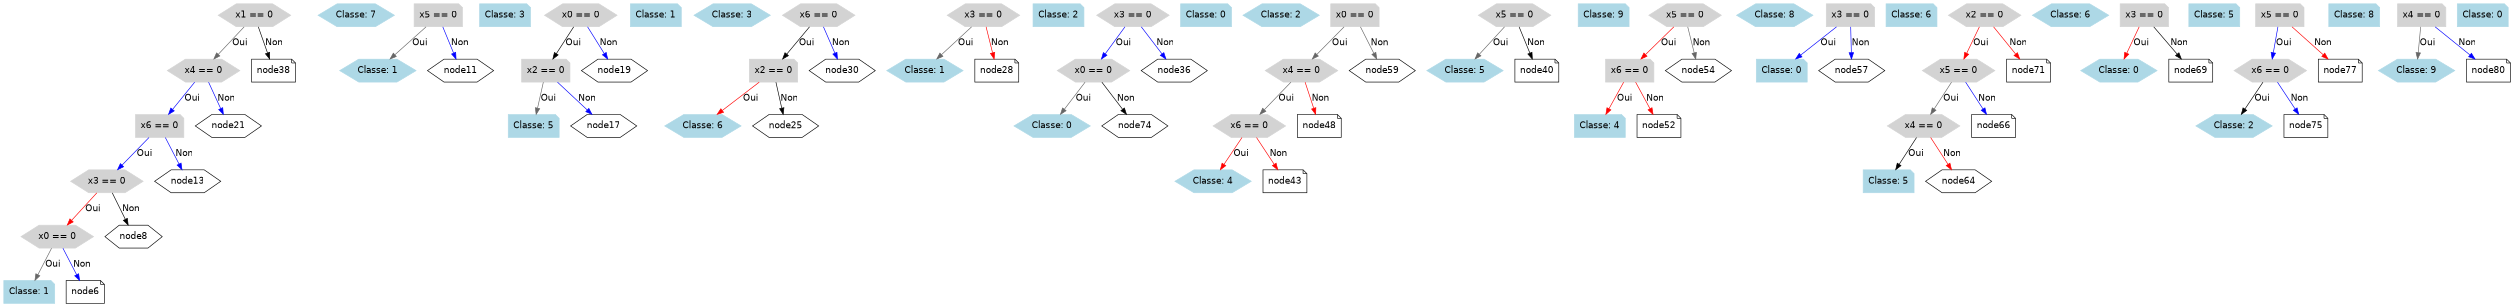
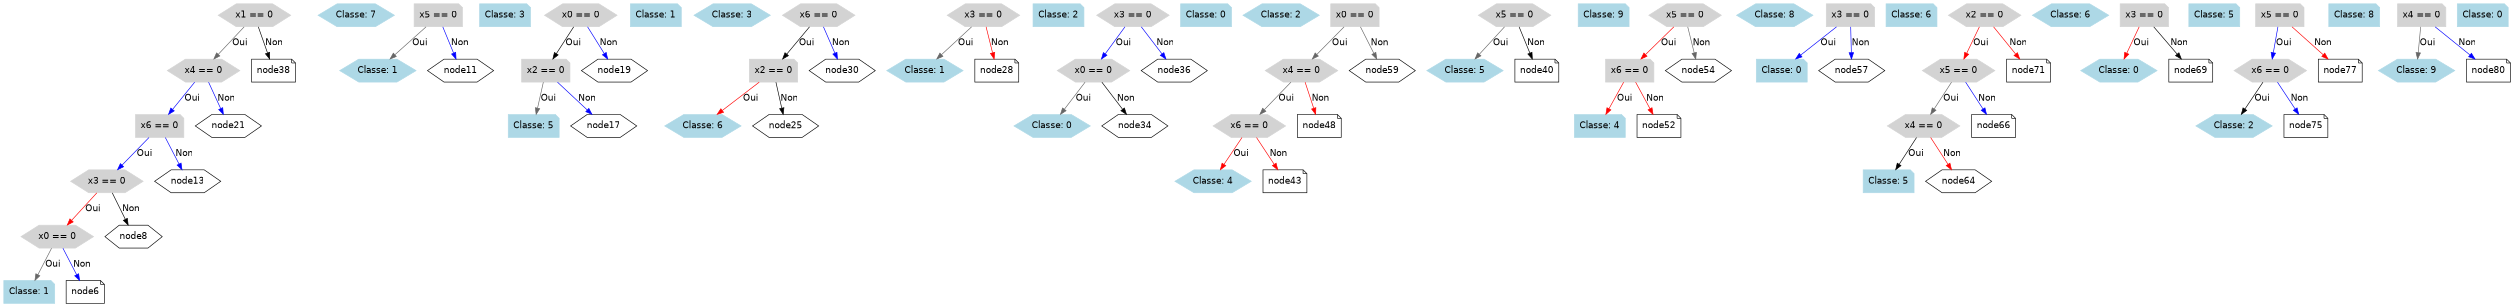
node "node74": label "node74" -> "node34"
